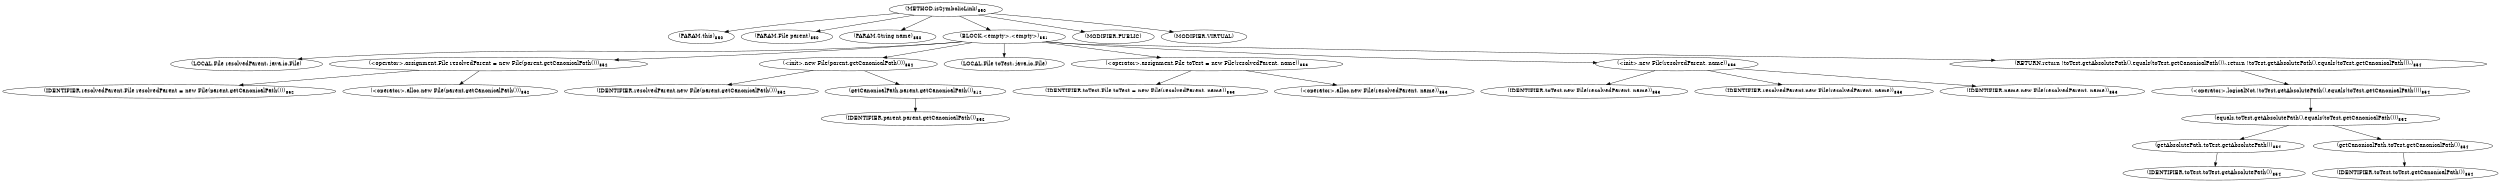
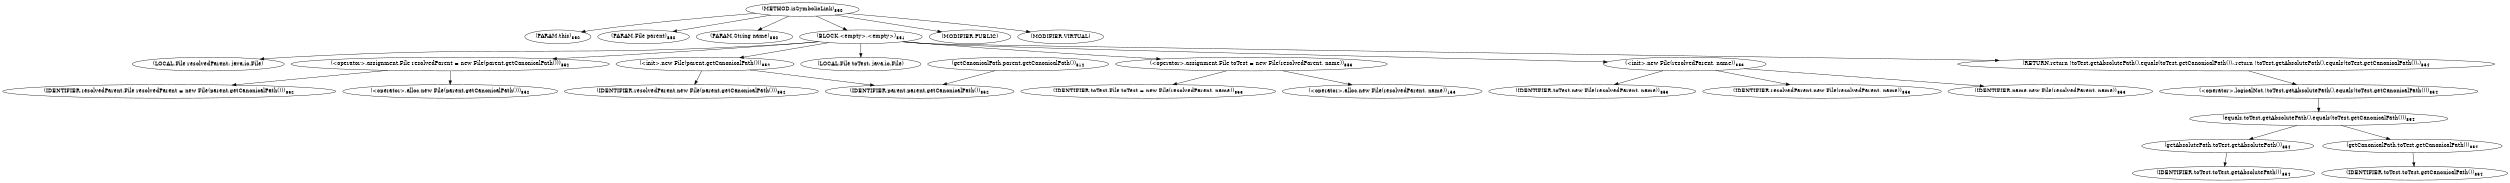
edge "(<init>,new File(parent.getCanonicalPath()))" -> "(getCanonicalPath,parent.getCanonicalPath())": now "(<init>,new File(parent.getCanonicalPath()))" -> "(IDENTIFIER,parent,parent.getCanonicalPath())"
node "(<operator>.alloc,new File(resolvedParent, name))": text "853" -> "153"
